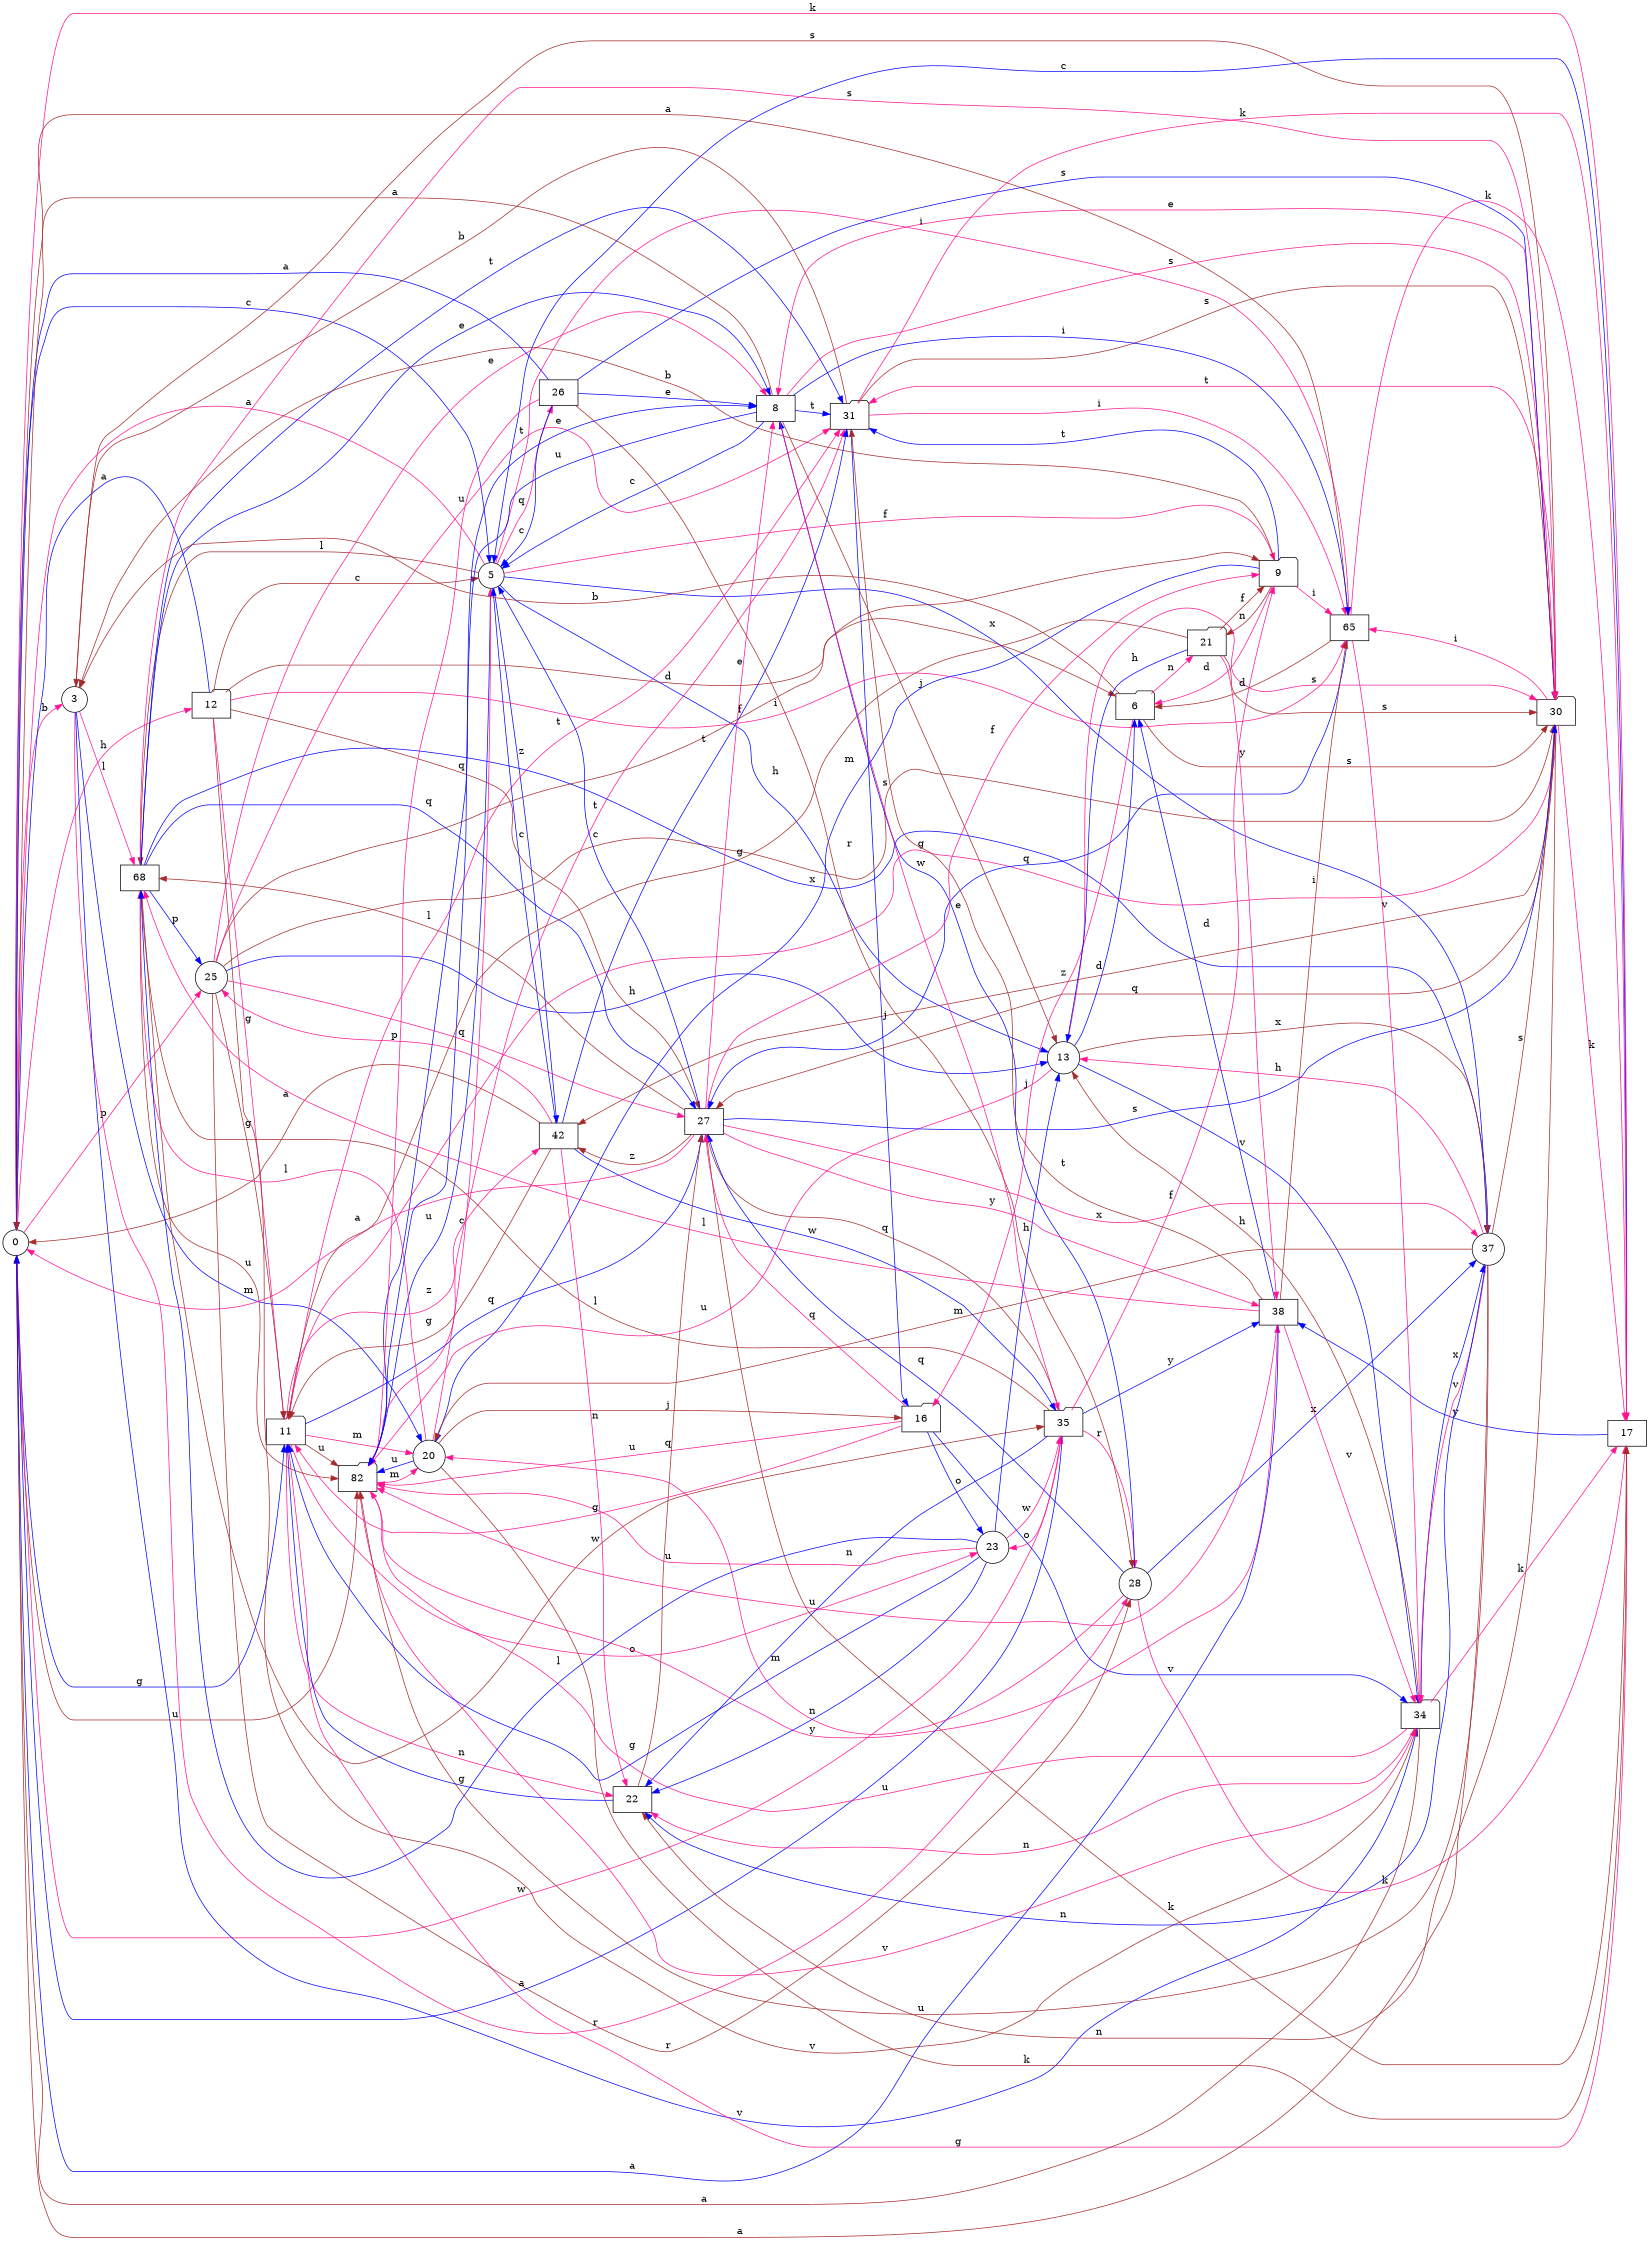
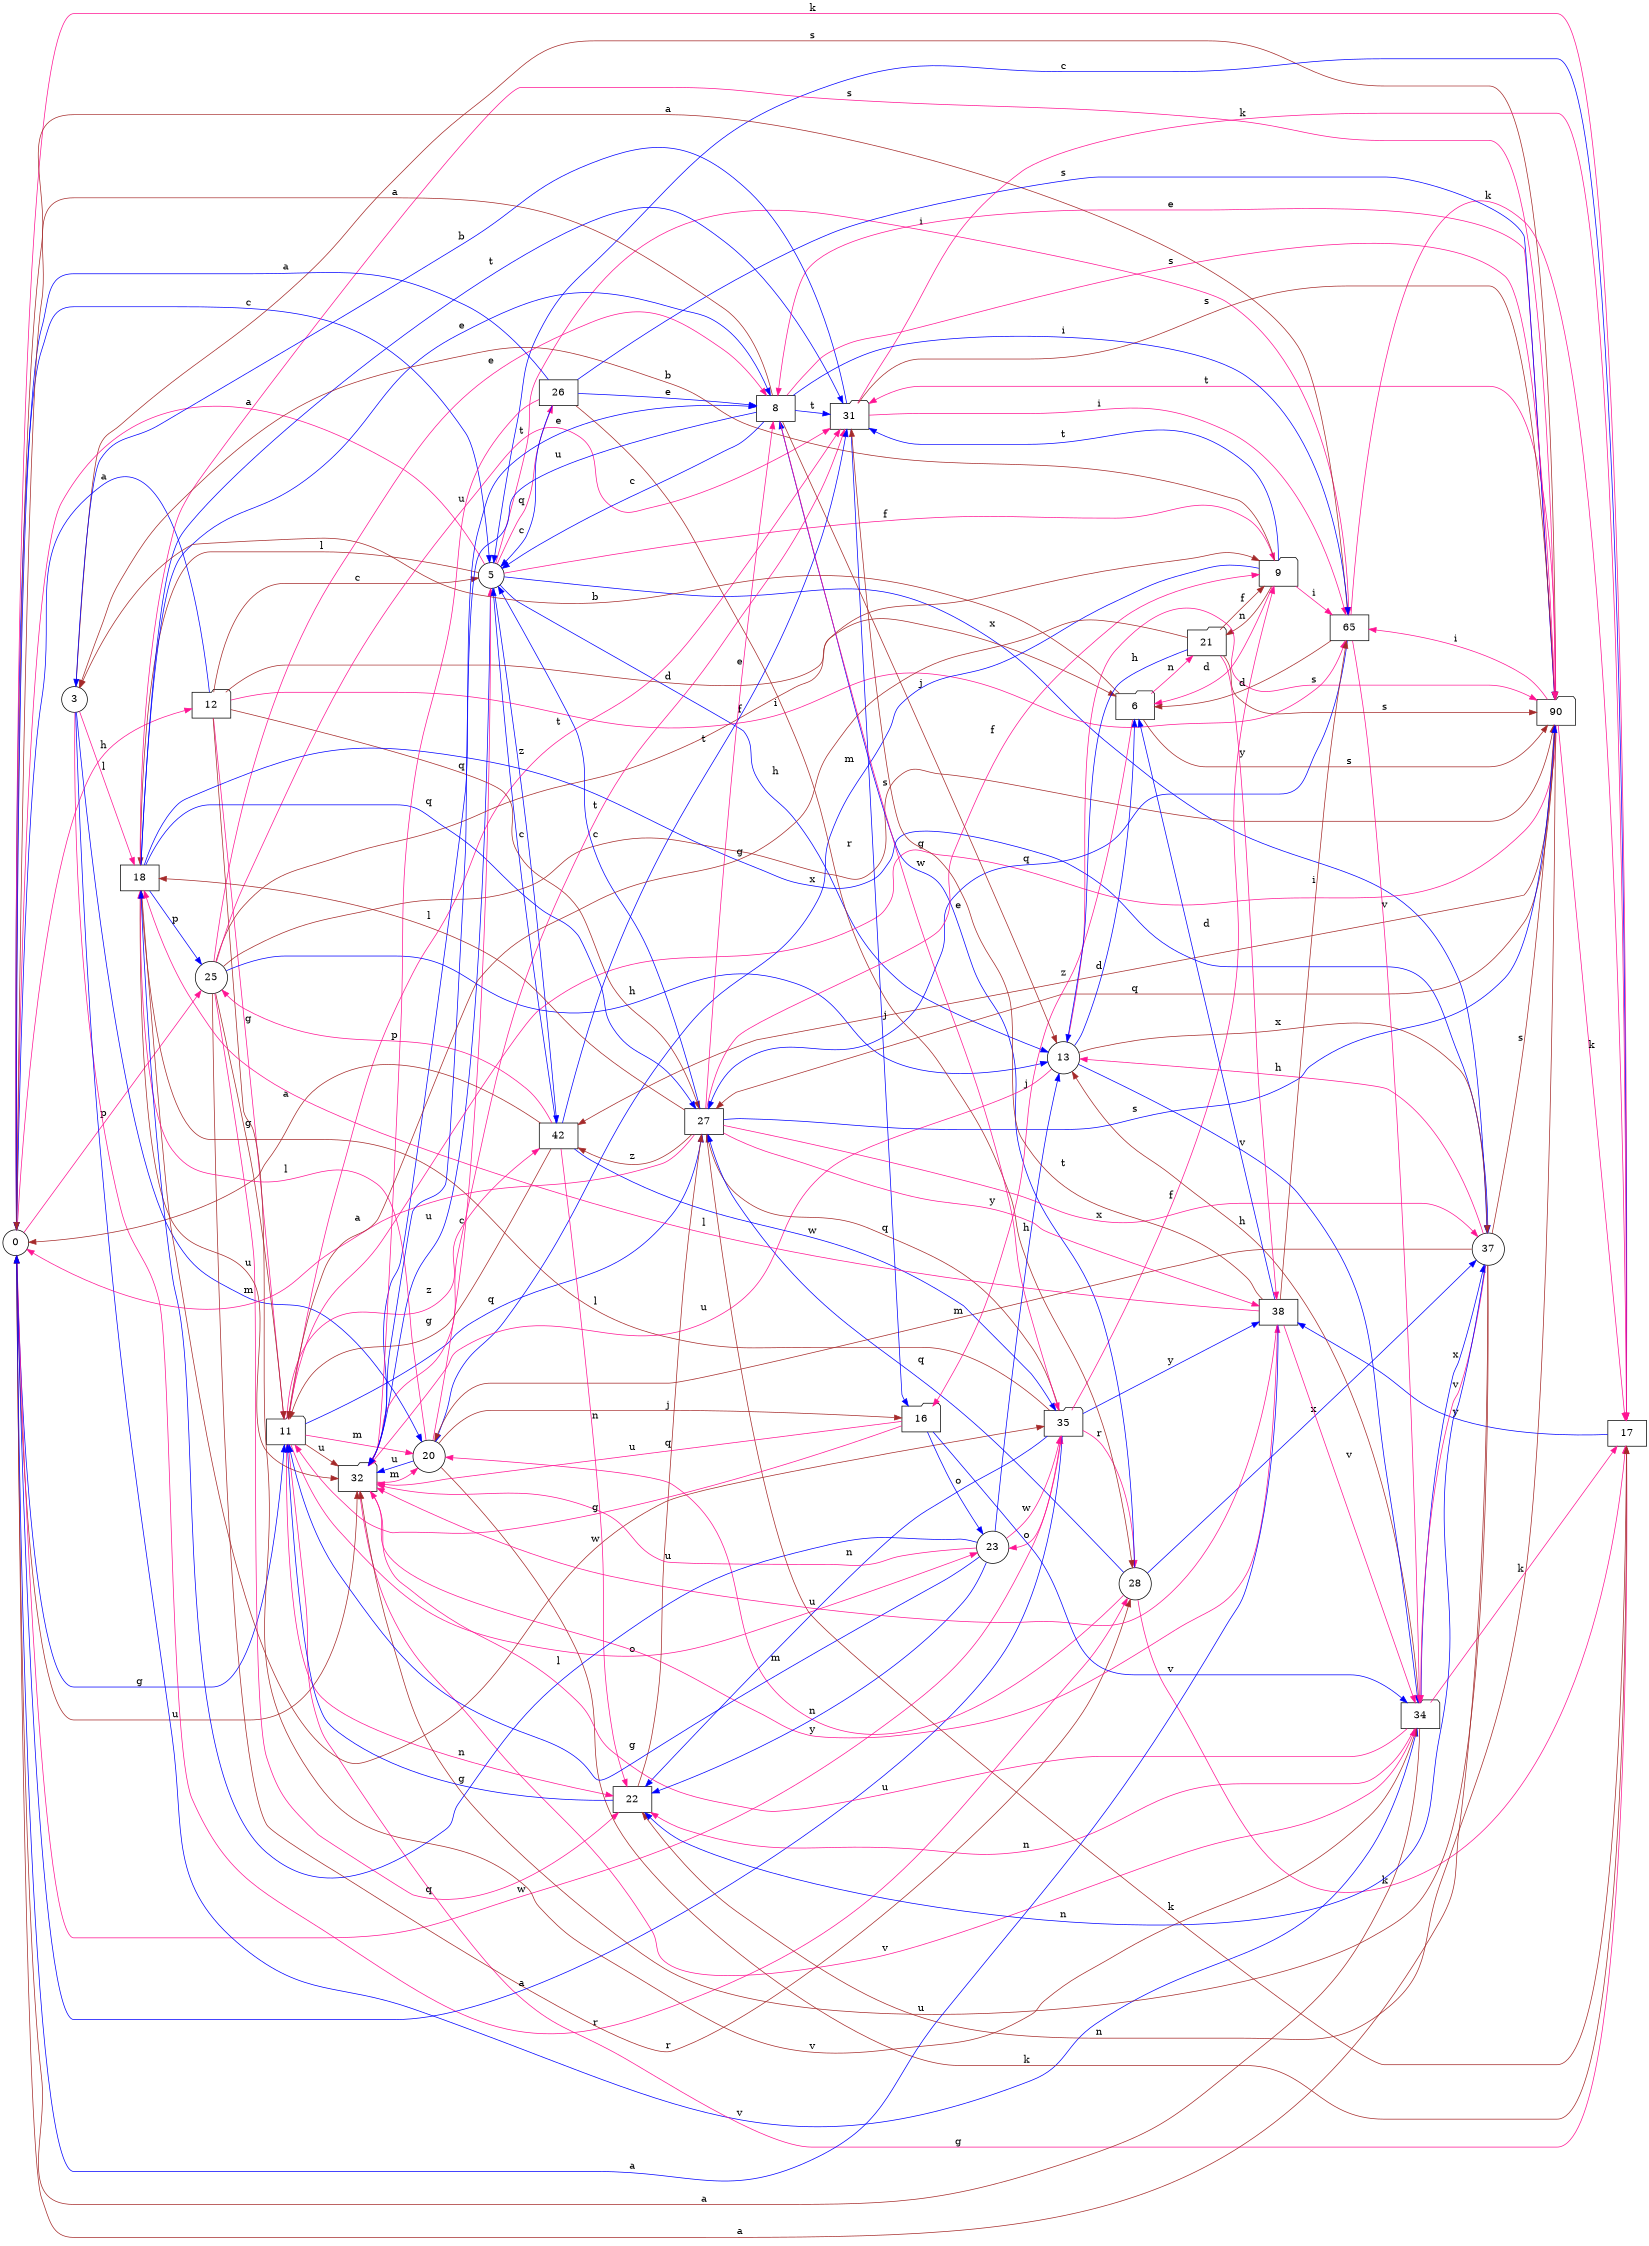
edge "31" -> "3": color brown -> blue
node "30": label "30" -> "90"
node "68": label "68" -> "18"
edge "0" -> "3": removed, label "b"
edge "25" -> "27": now "25" -> "22"
edge "16" -> "27": removed, label "q"
node "82": label "82" -> "32"
